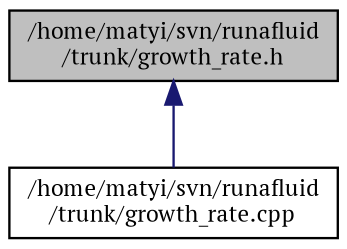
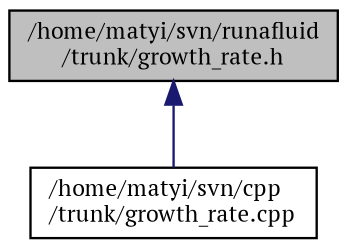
node "/home/matyi/svn/runafluid /trunk/growth_rate.cpp": label "/home/matyi/svn/runafluid /trunk/growth_rate.cpp" -> "/home/matyi/svn/cpp /trunk/growth_rate.cpp"
